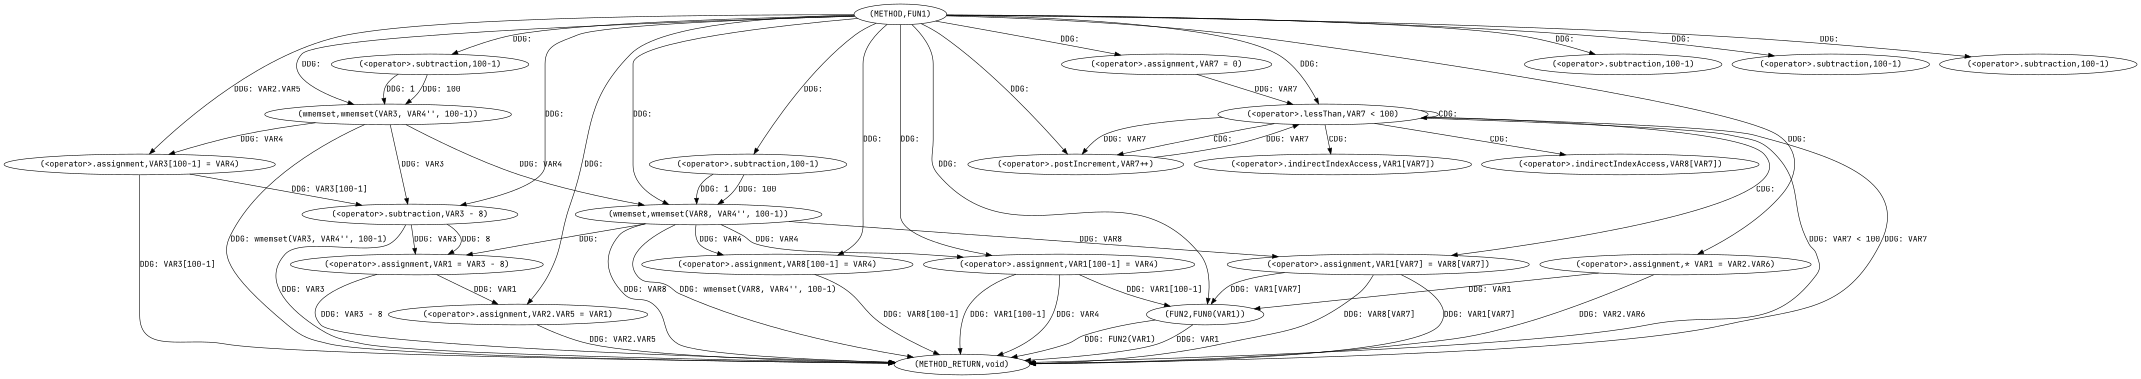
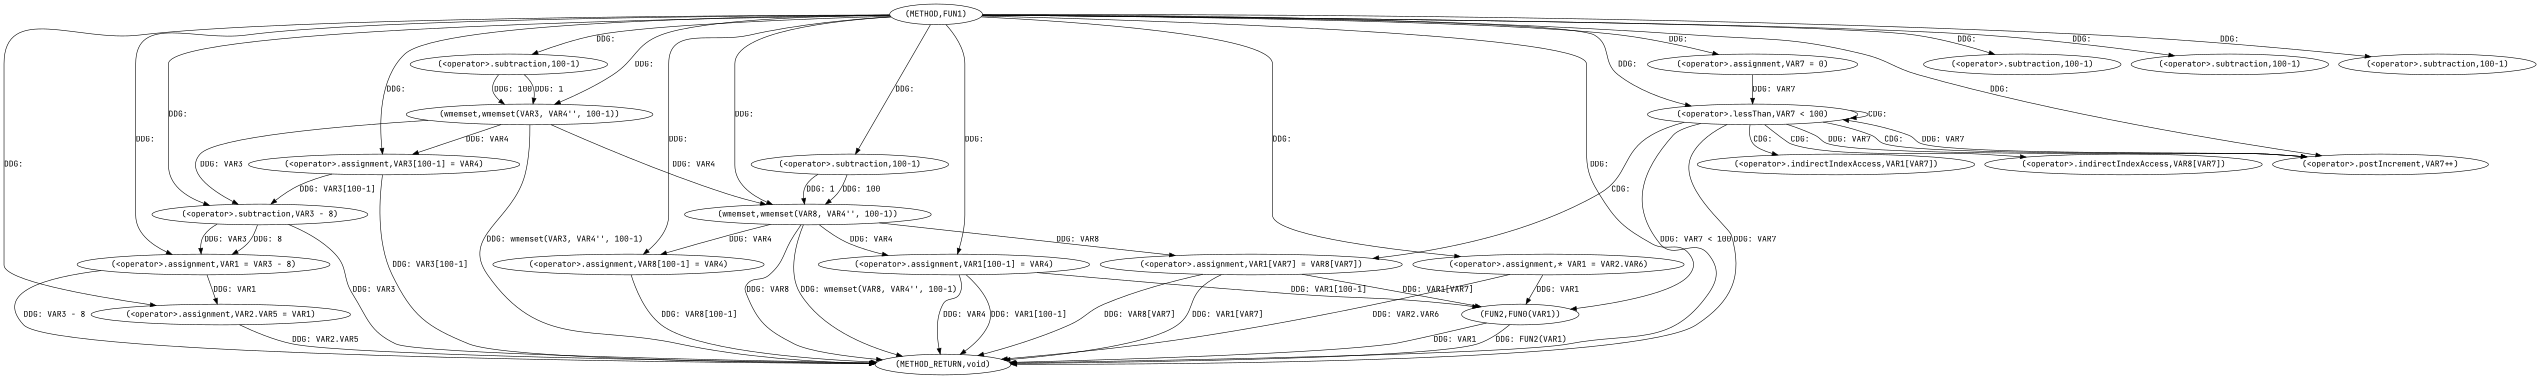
edge "(METHOD,FUN1)" -> "(<operator>.assignment,VAR3[100-1] = VAR4)": label "DDG: VAR2.VAR5" -> "DDG: "
edge "(wmemset,wmemset(VAR8, VAR4'', 100-1))" -> "(<operator>.assignment,VAR1 = VAR3 - 8)": now "(METHOD,FUN1)" -> "(<operator>.assignment,VAR1 = VAR3 - 8)"
